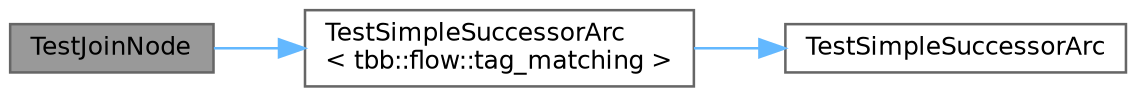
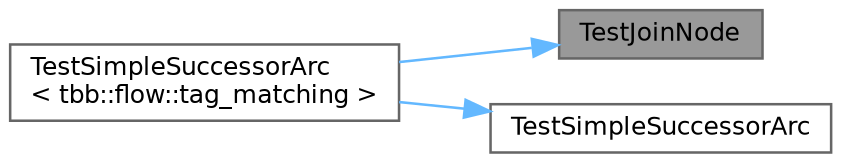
edge "TestJoinNode" -> "TestSimpleSuccessorArc < tbb::flow::tag_matching >": reversed
